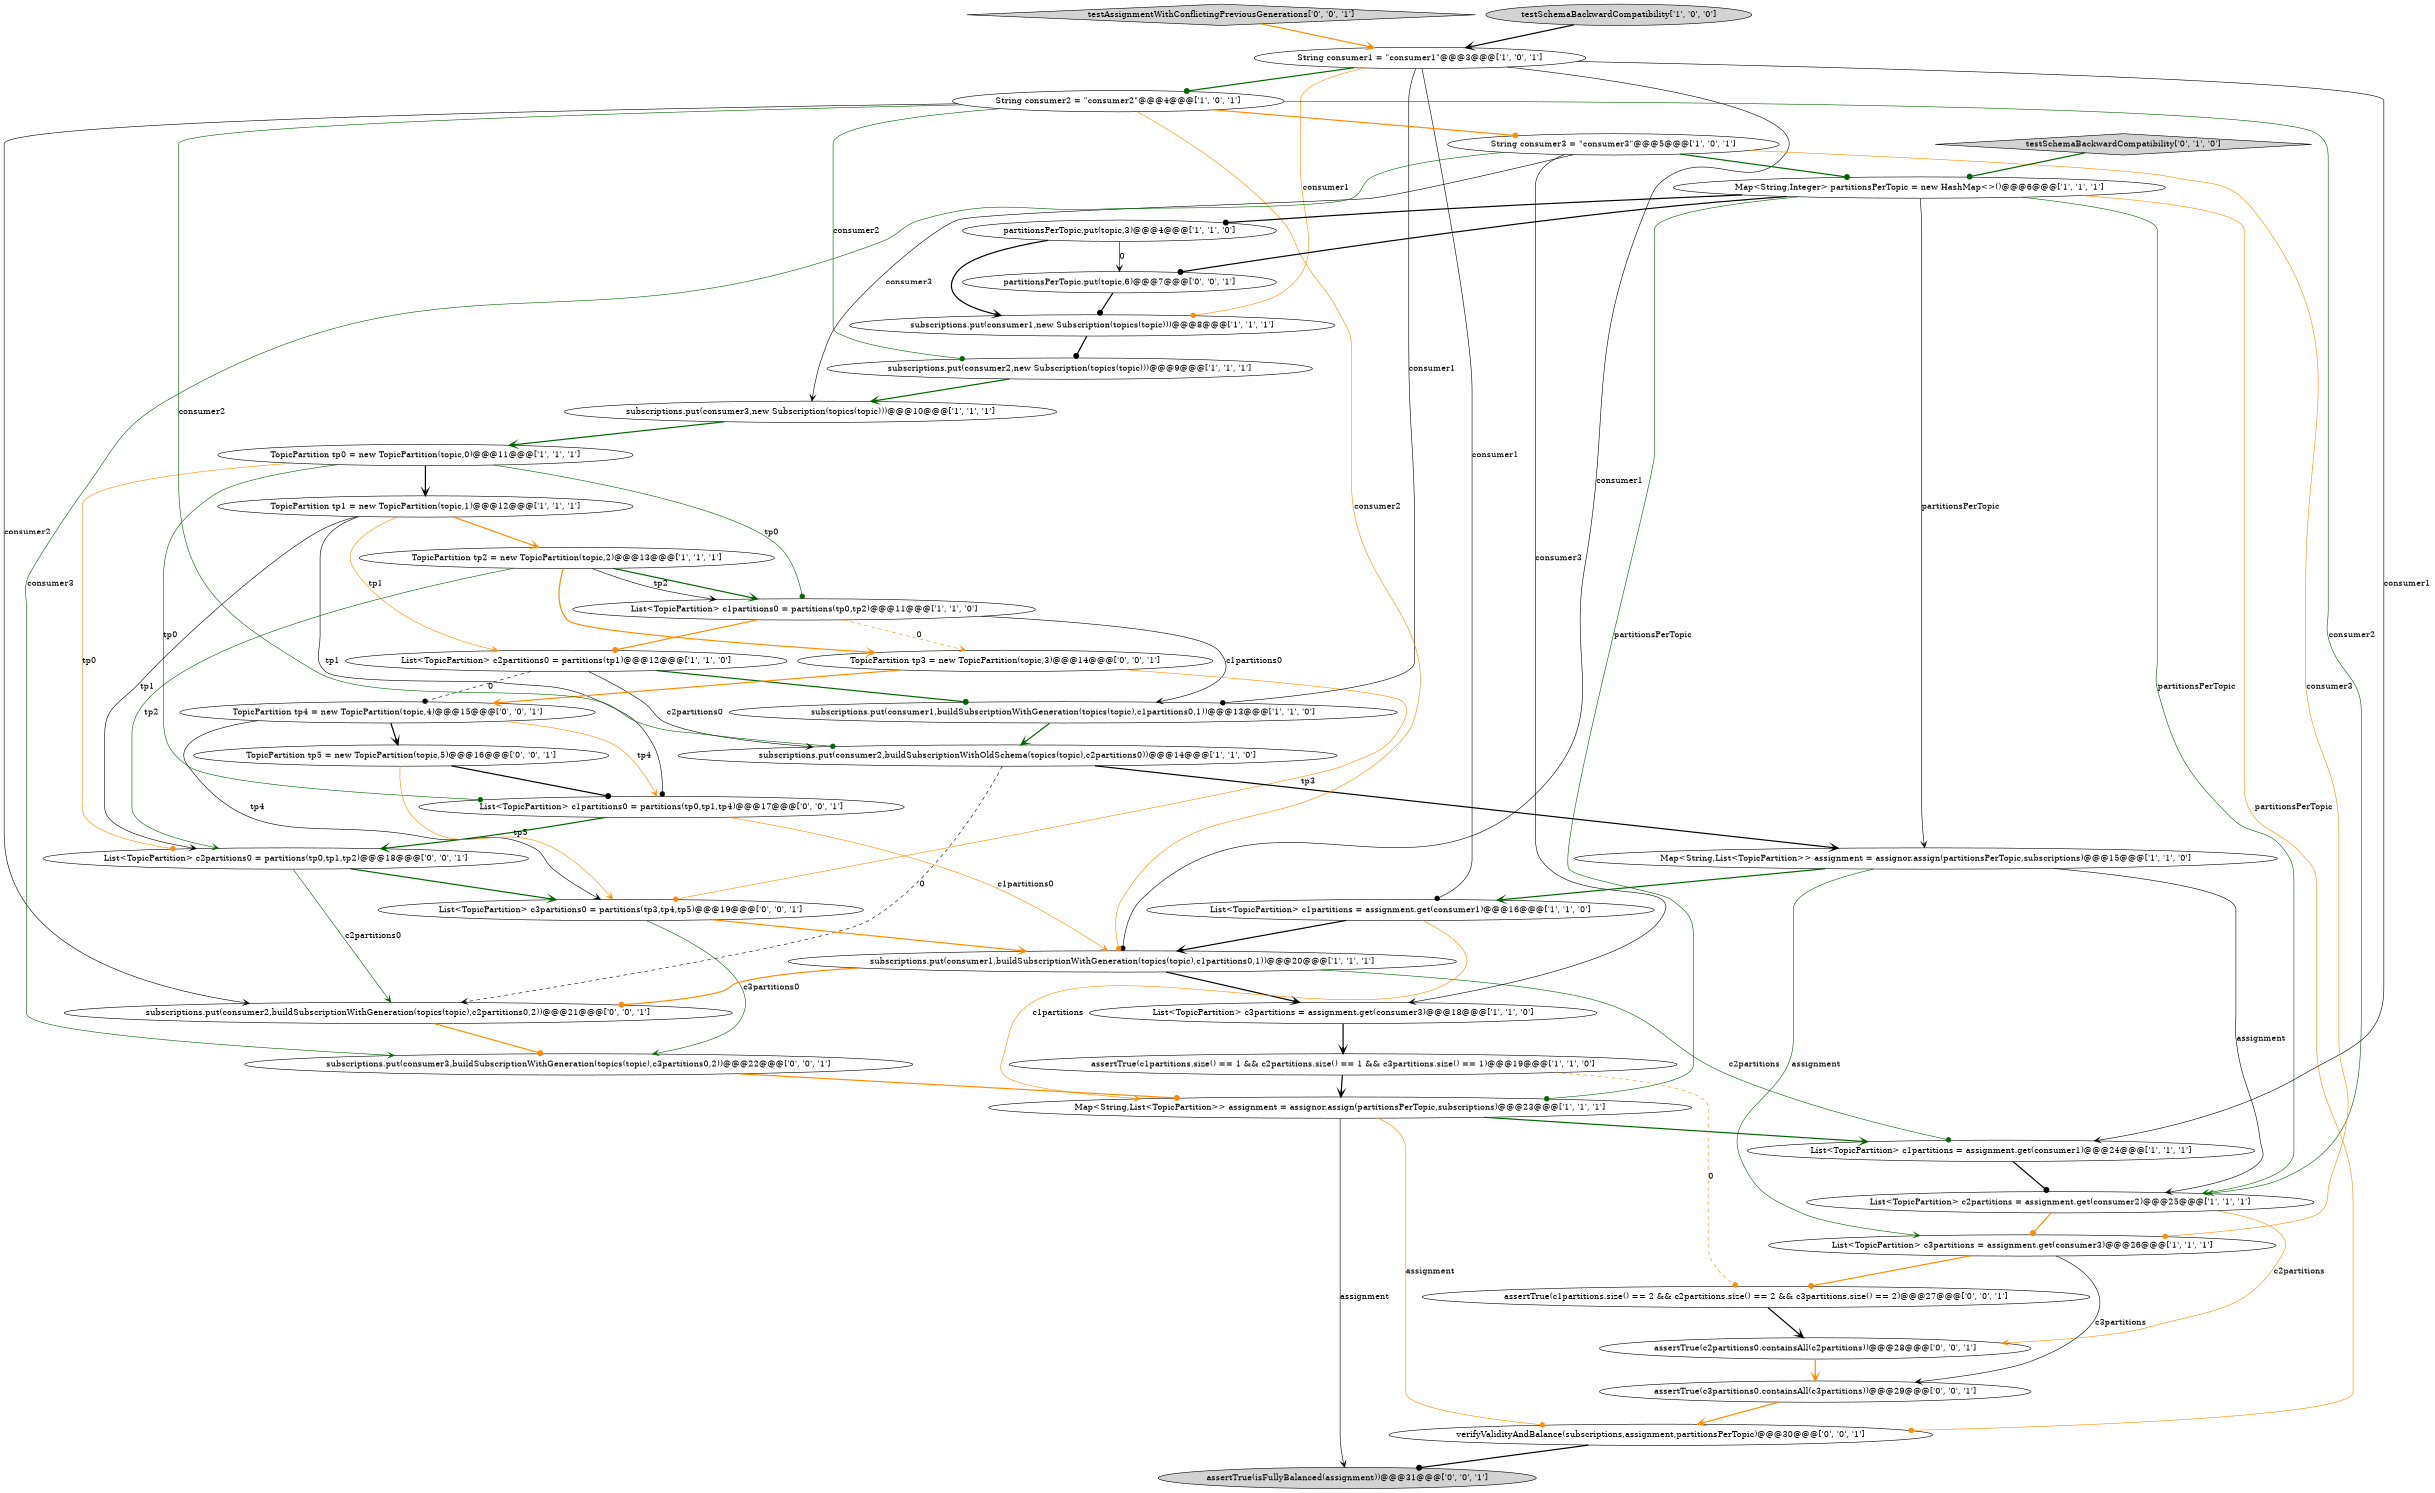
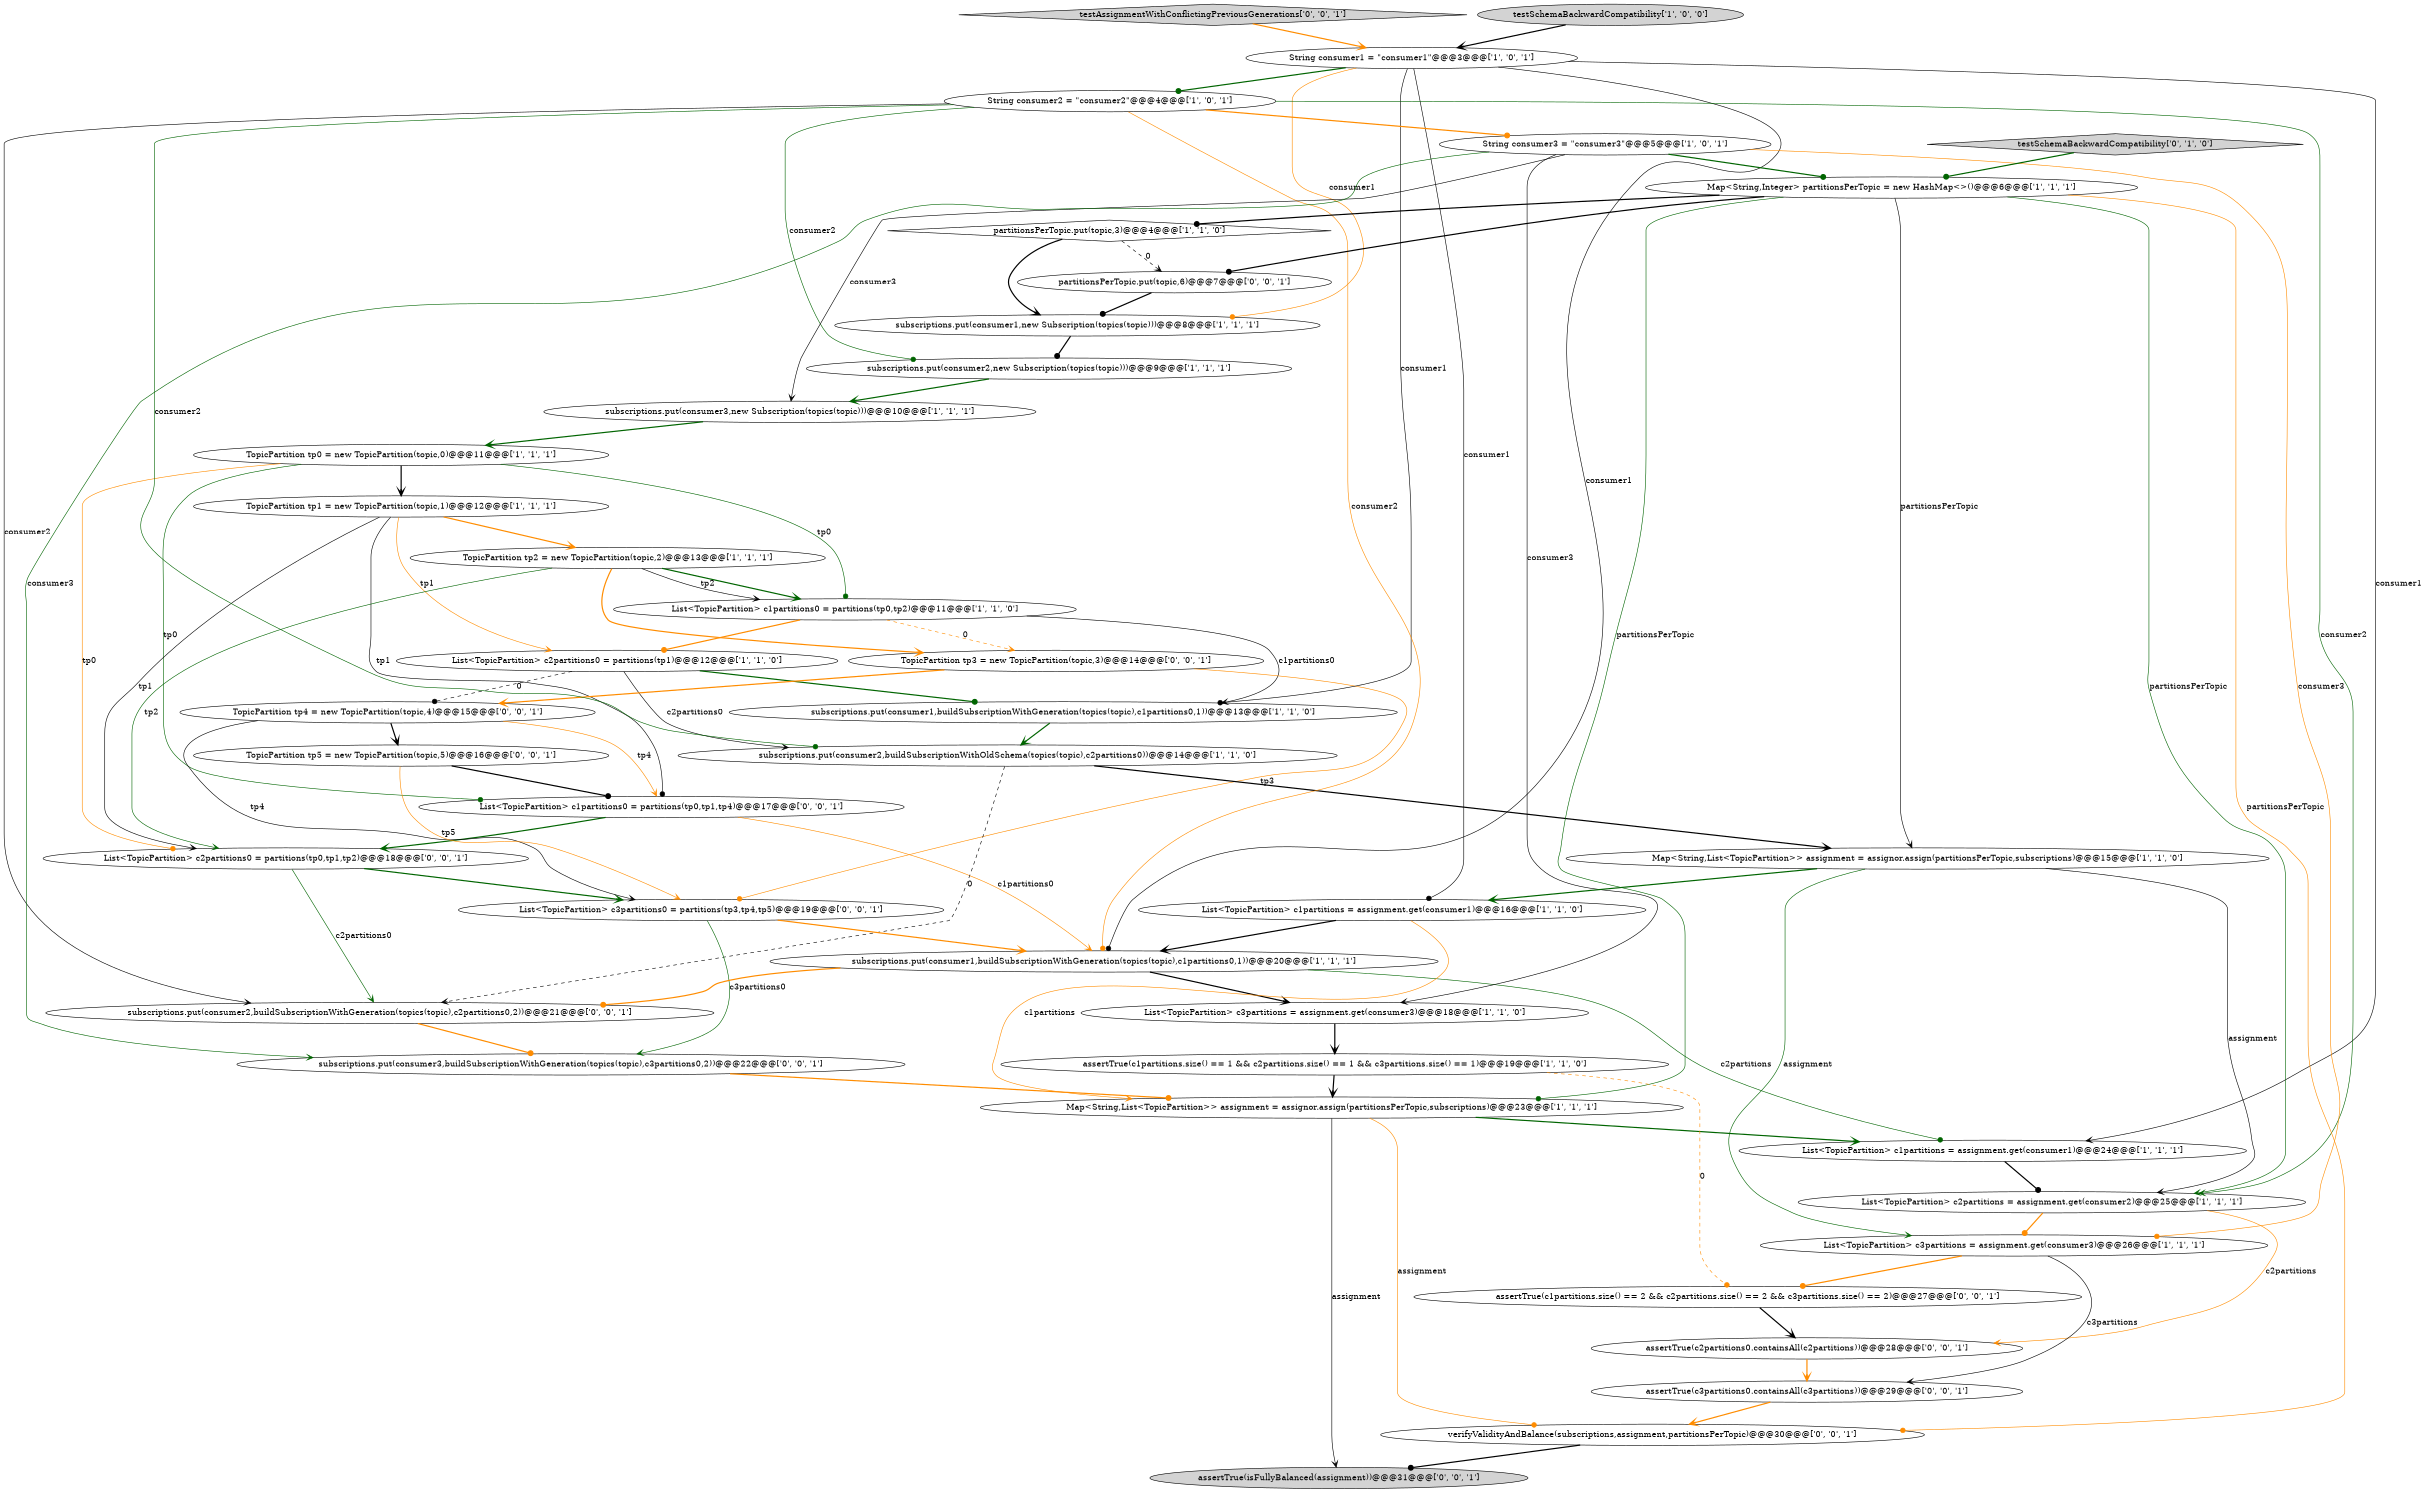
node "partitionsPerTopic.put(topic,3)@@@4@@@['1', '1', '0']": shape ellipse -> diamond
edge "partitionsPerTopic.put(topic,3)@@@4@@@['1', '1', '0']" -> "partitionsPerTopic.put(topic,6)@@@7@@@['0', '0', '1']": style solid -> dashed
